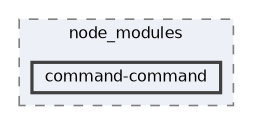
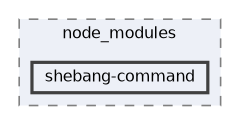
node "command-command": label "command-command" -> "shebang-command"
